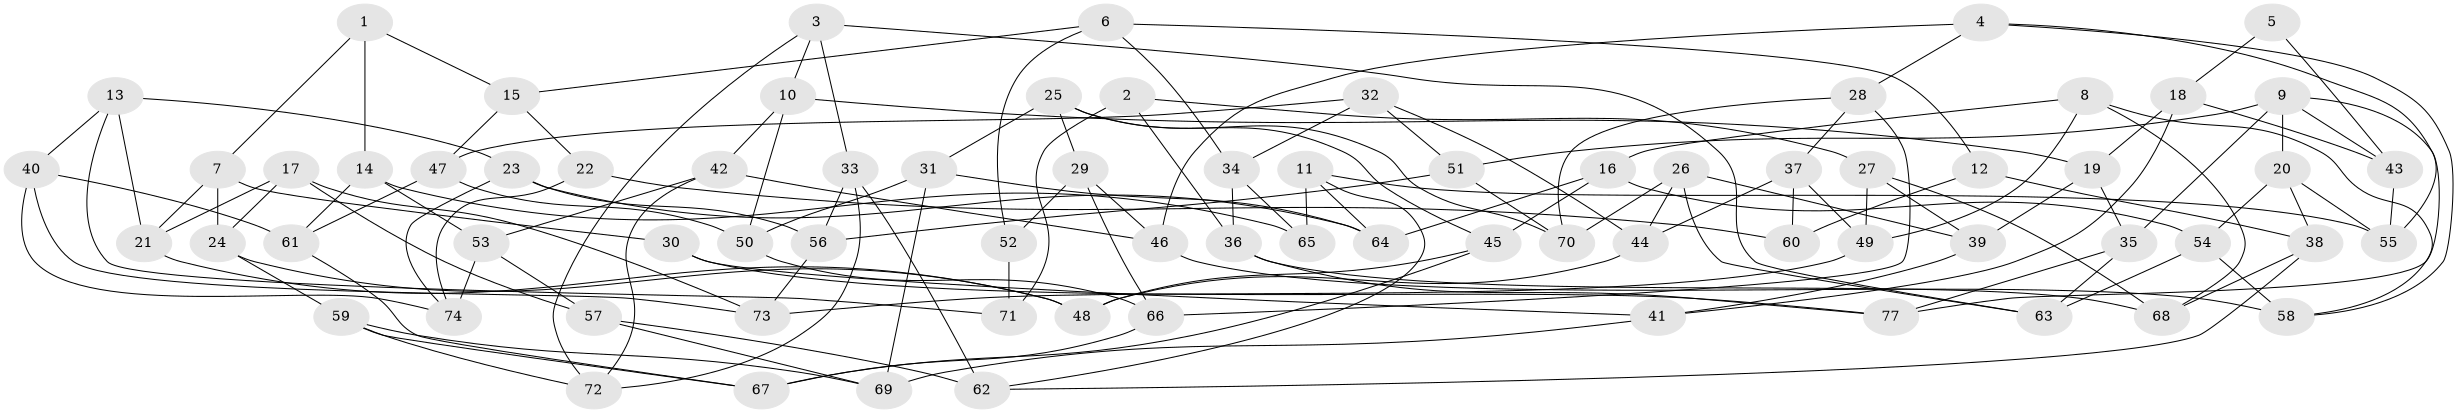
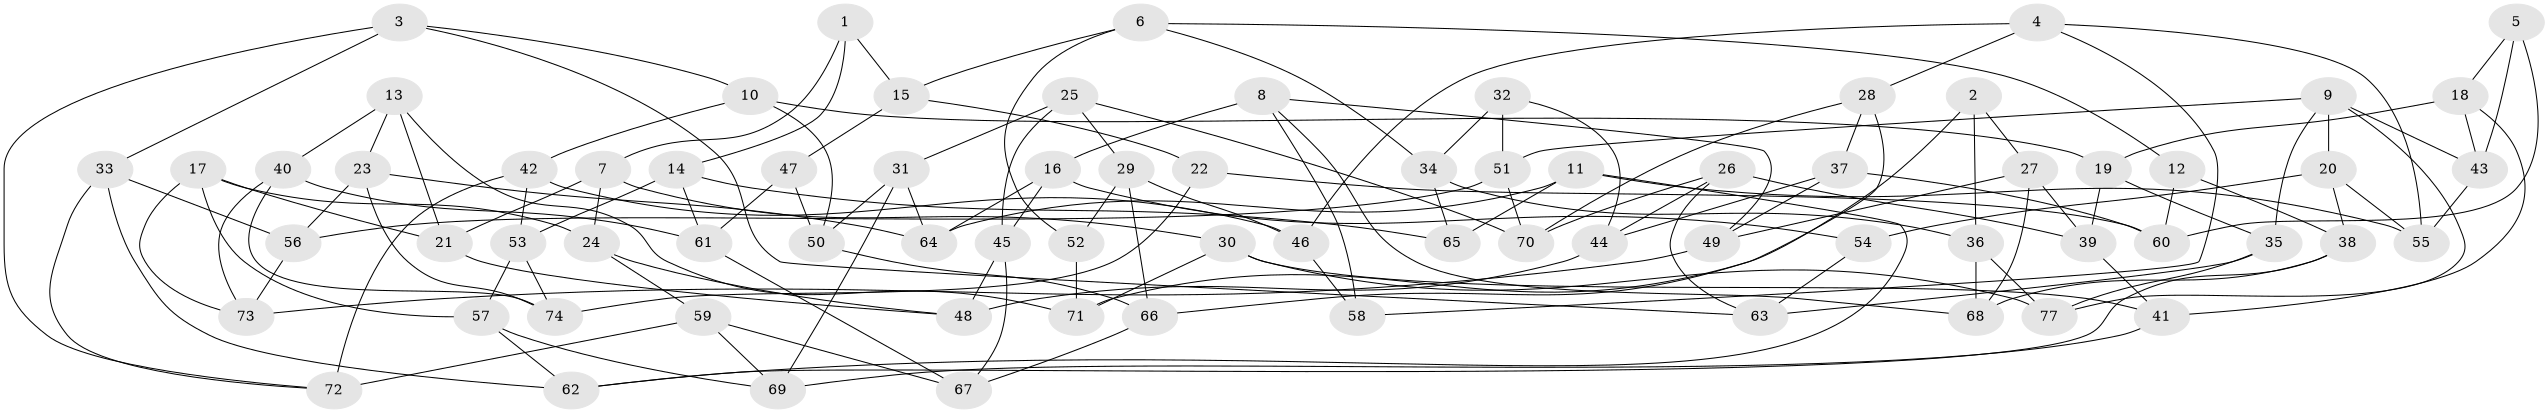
edge "32" -- "47": removed
edge "5" -- "60": added
edge "30" -- "71": added
edge "54" -- "58": removed
